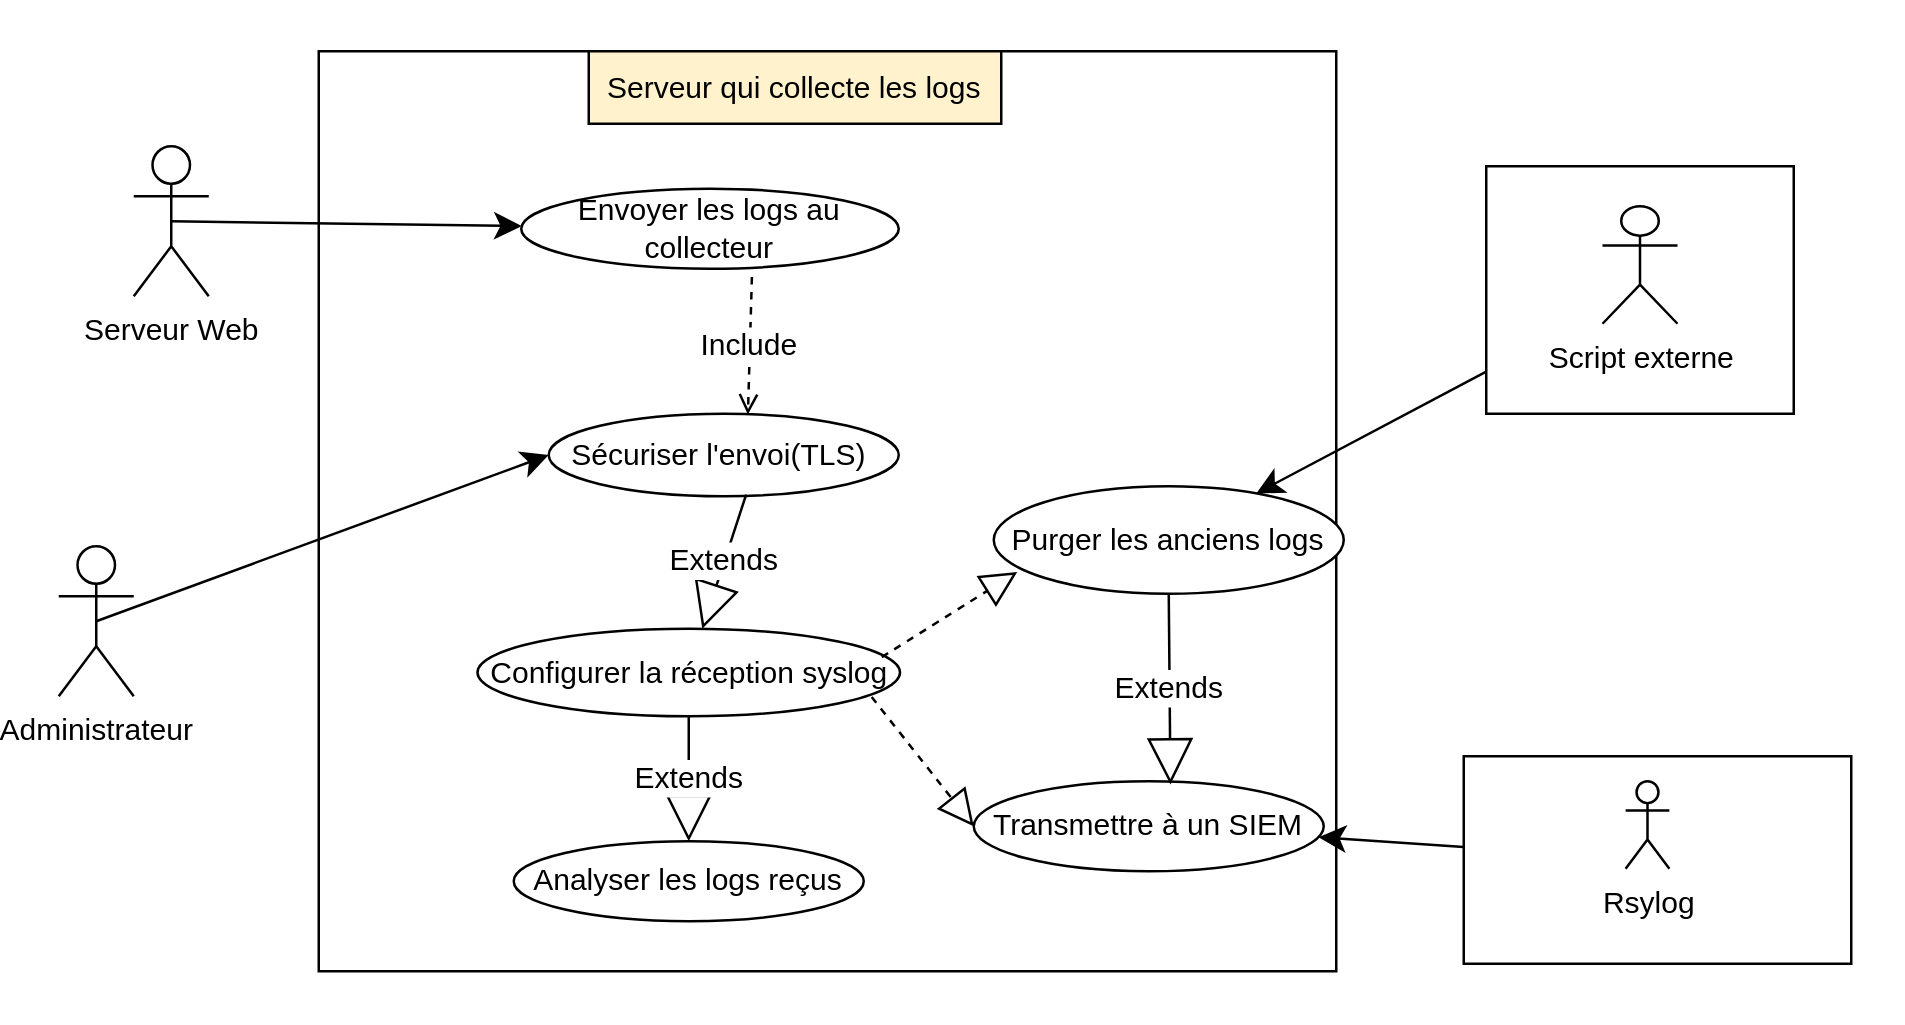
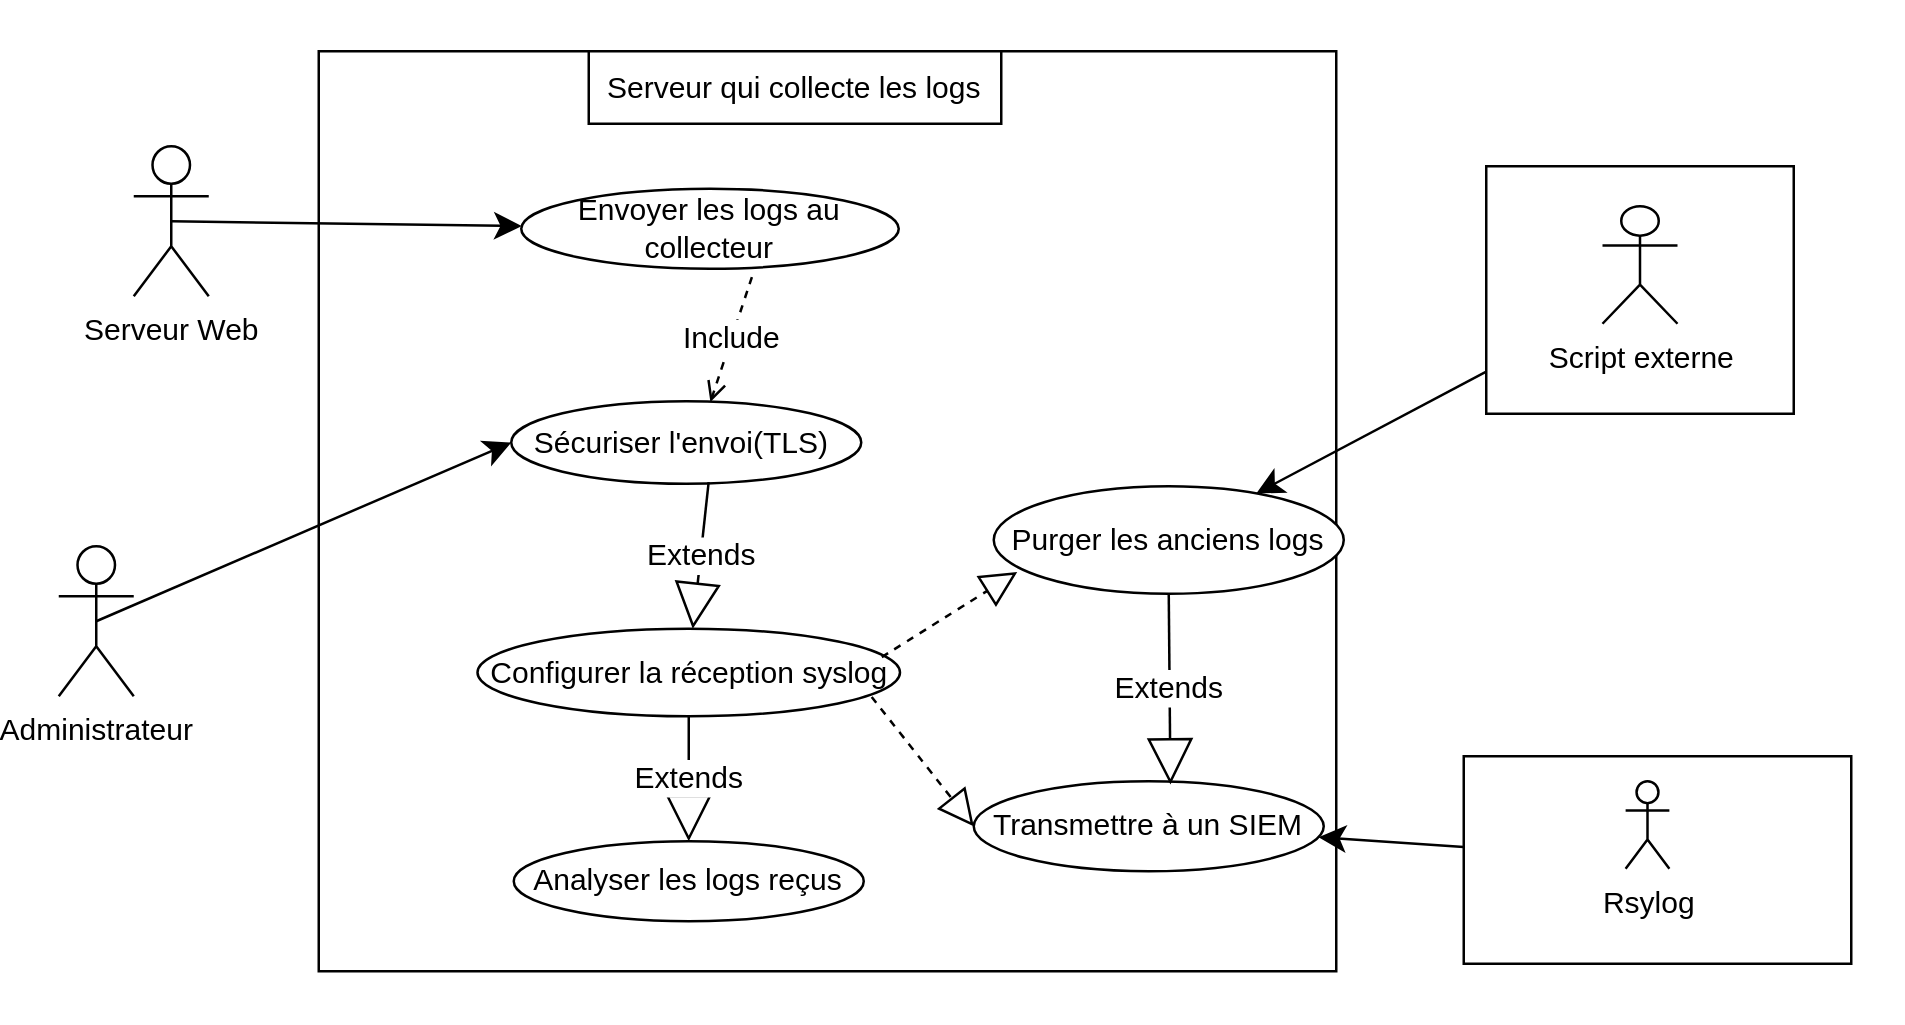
node "Serveur qui collecte les logs": fillcolor #fff2cc -> #ffffff
node "Sécuriser l'envoi(TLS)": moved (724, 455) -> (686, 443)
